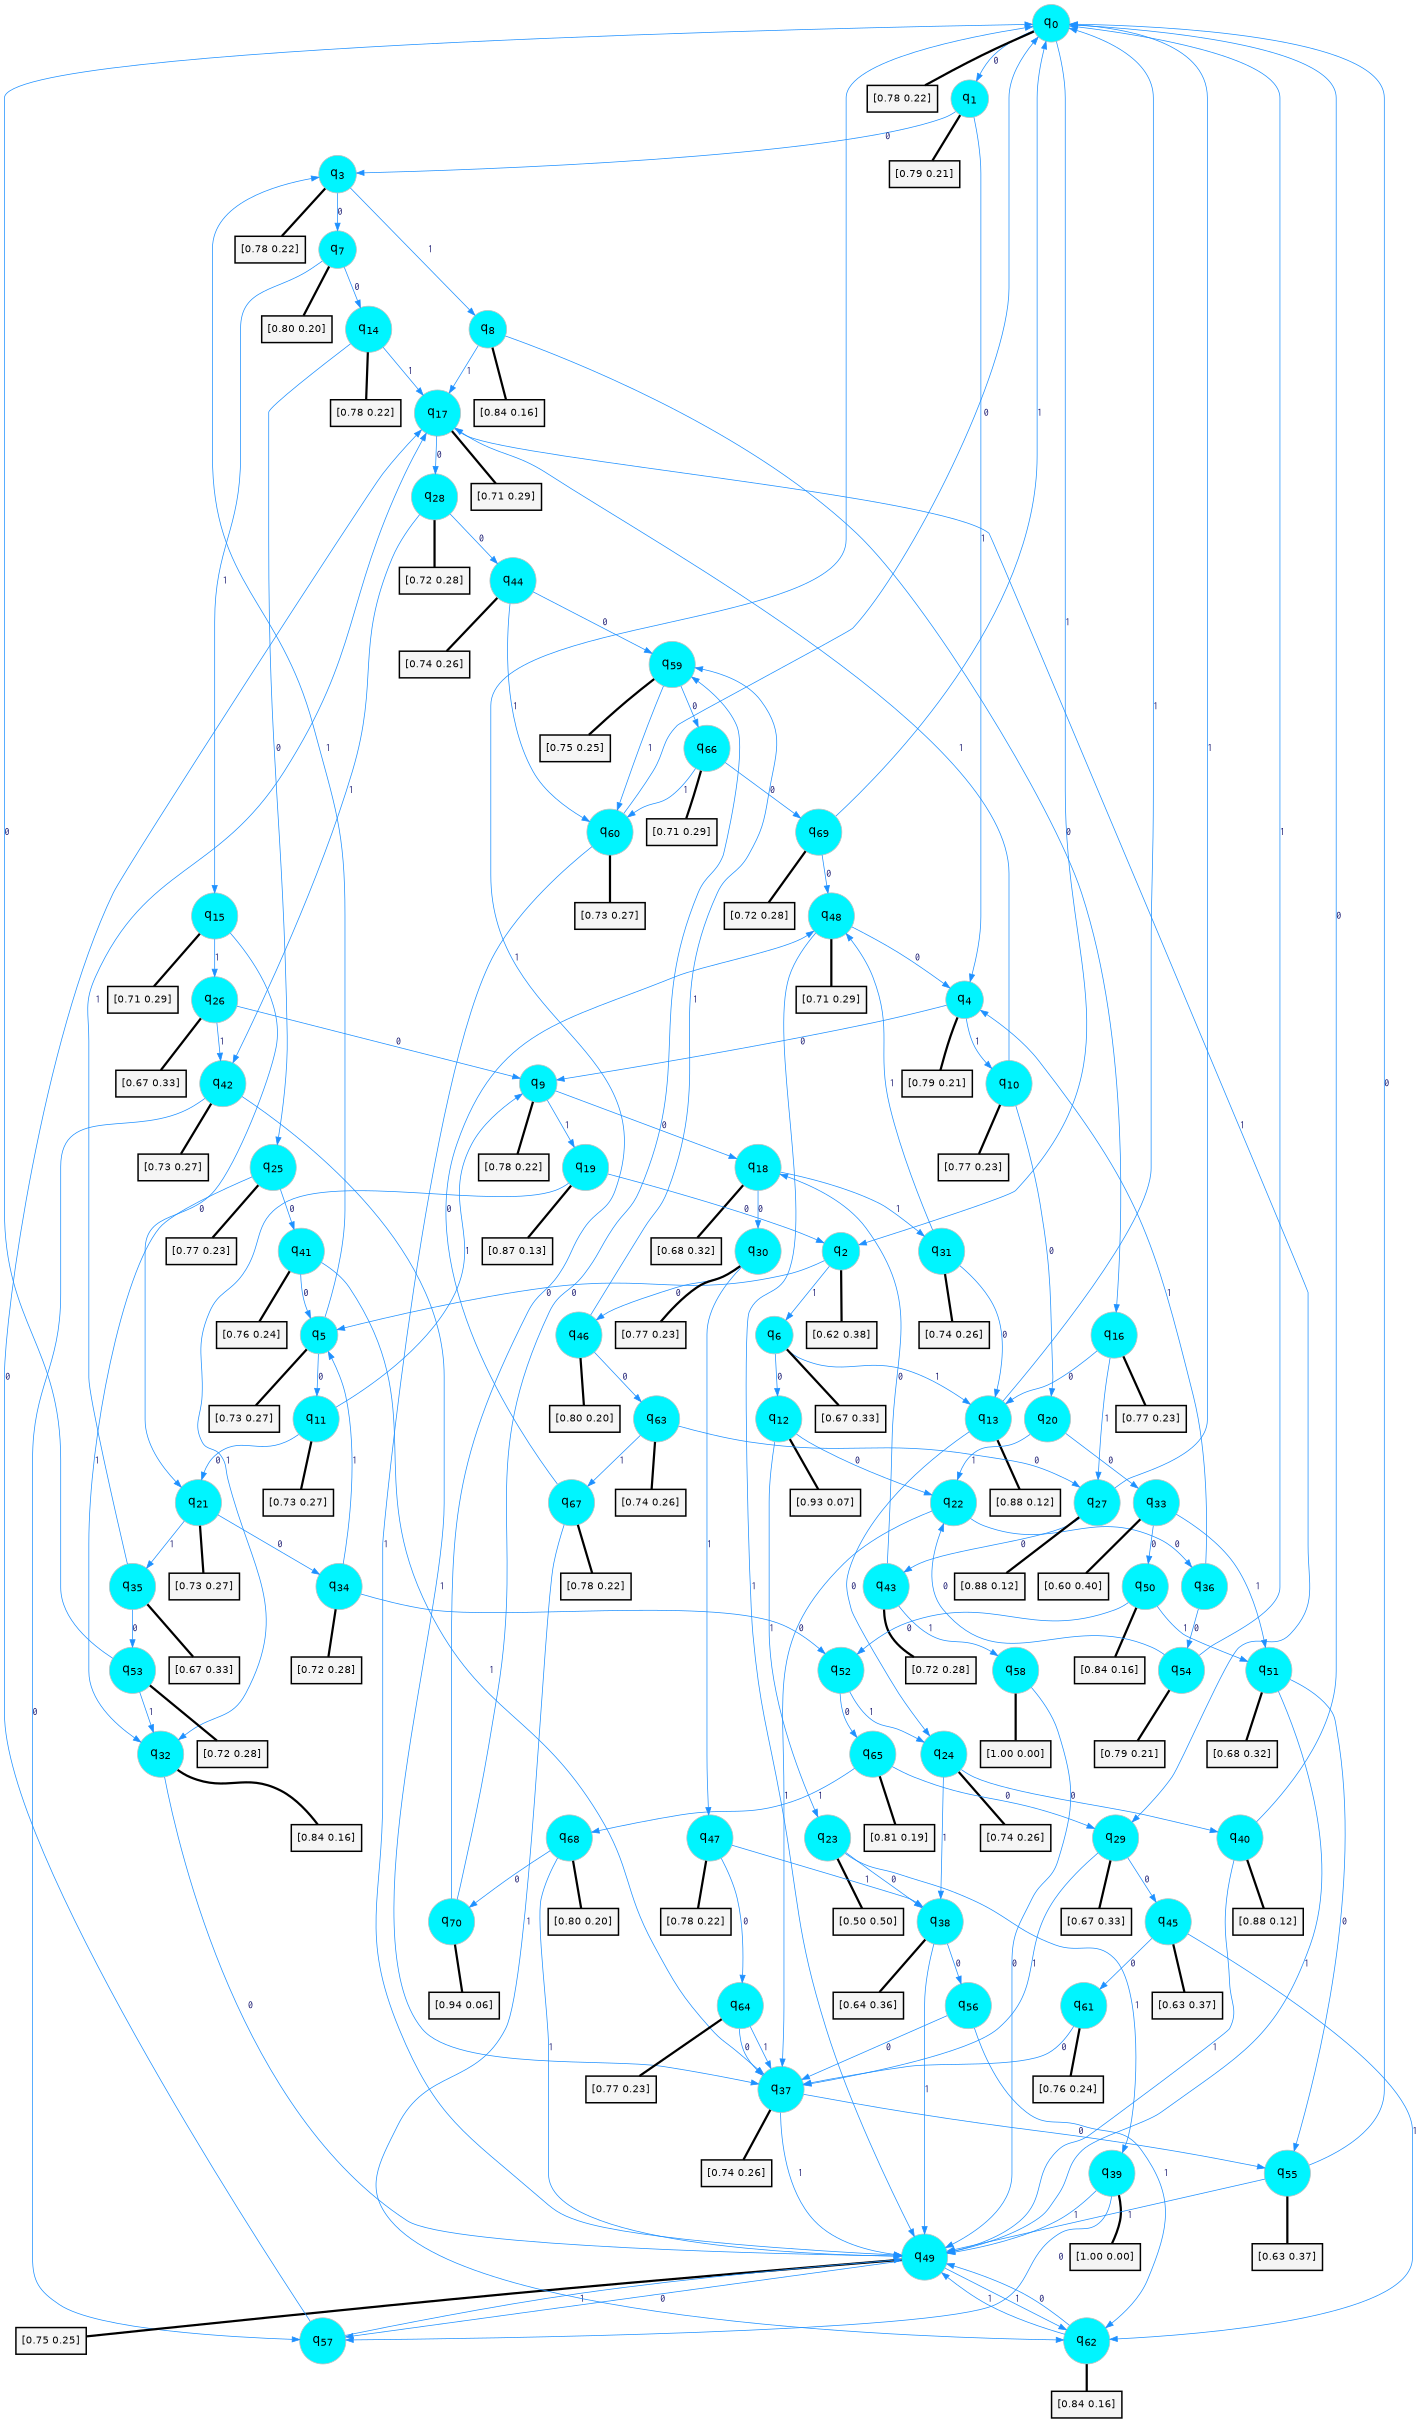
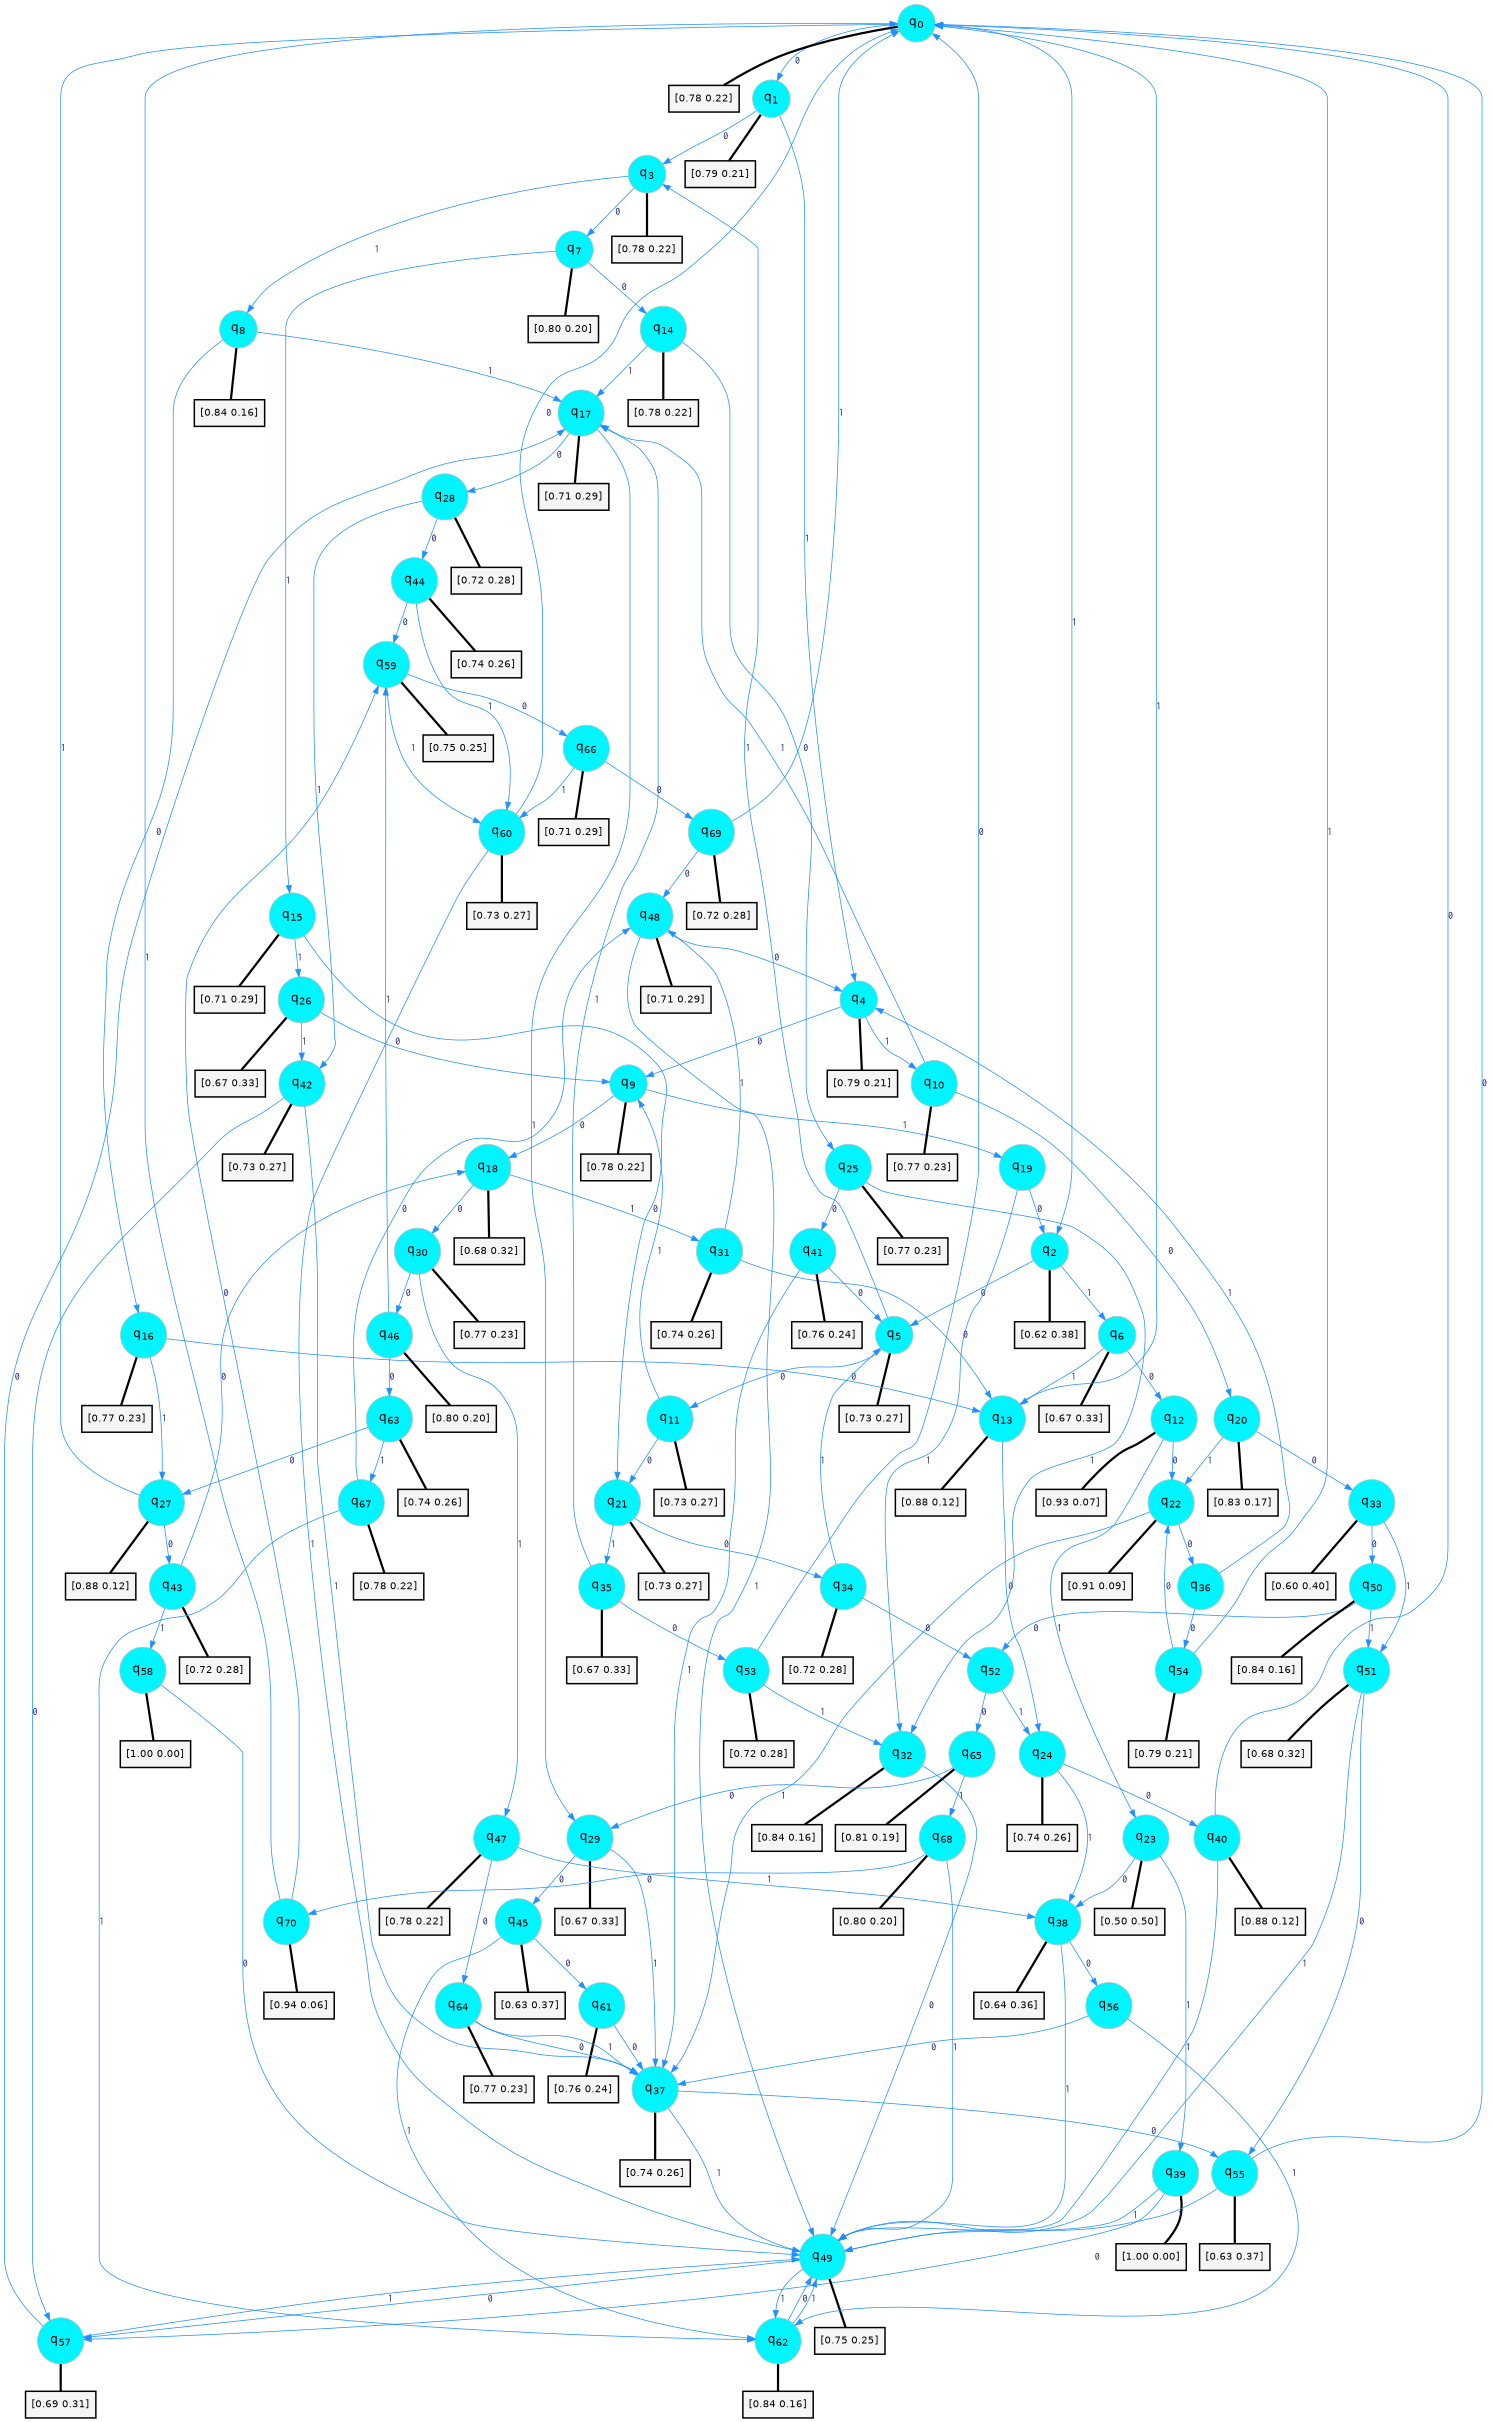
node "[0.87 0.13]": removed
node "[0.83 0.17]": added
node "[0.91 0.09]": added
node "[0.69 0.31]": added
